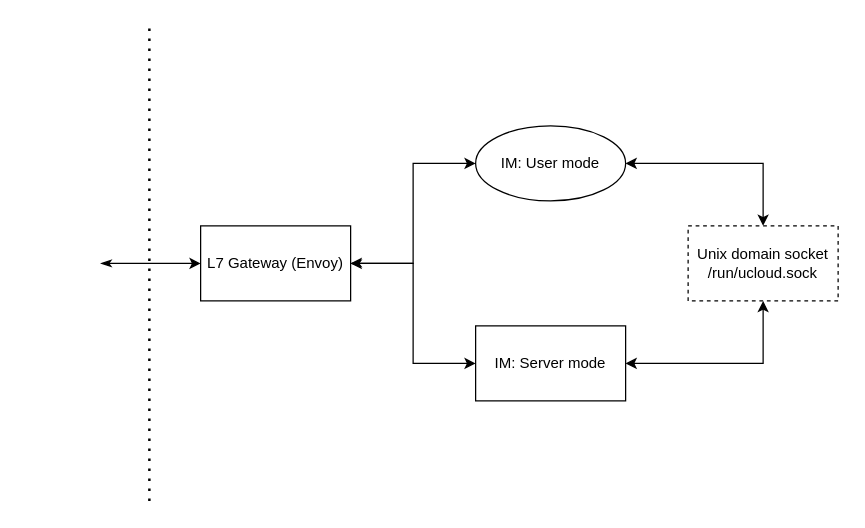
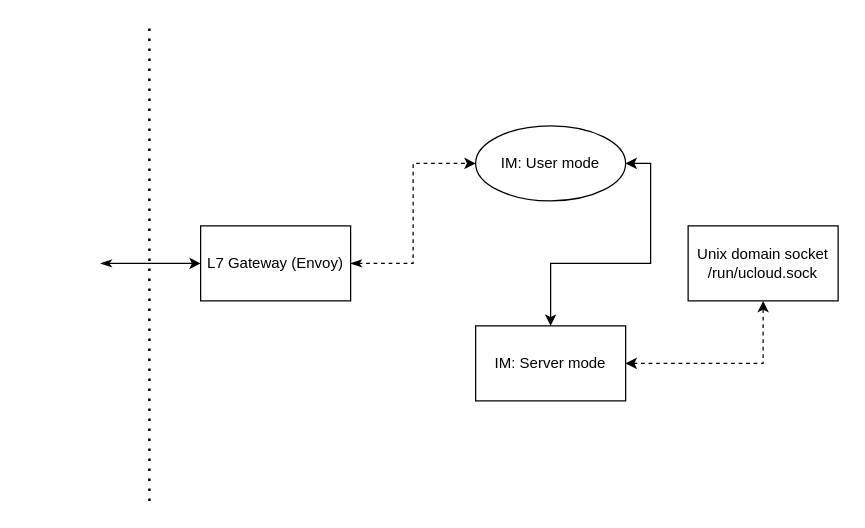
edge "IM: User mode" -- "Unix domain socket /run/ucloud.sock": now "IM: User mode" -- "IM: Server mode"
edge "IM: User mode" -- "L7 Gateway (Envoy)": style solid -> dashed
node "Unix domain socket /run/ucloud.sock": style dashed -> solid
edge "L7 Gateway (Envoy)" -- "IM: Server mode": removed
edge "Unix domain socket /run/ucloud.sock" -- "IM: Server mode": style solid -> dashed
